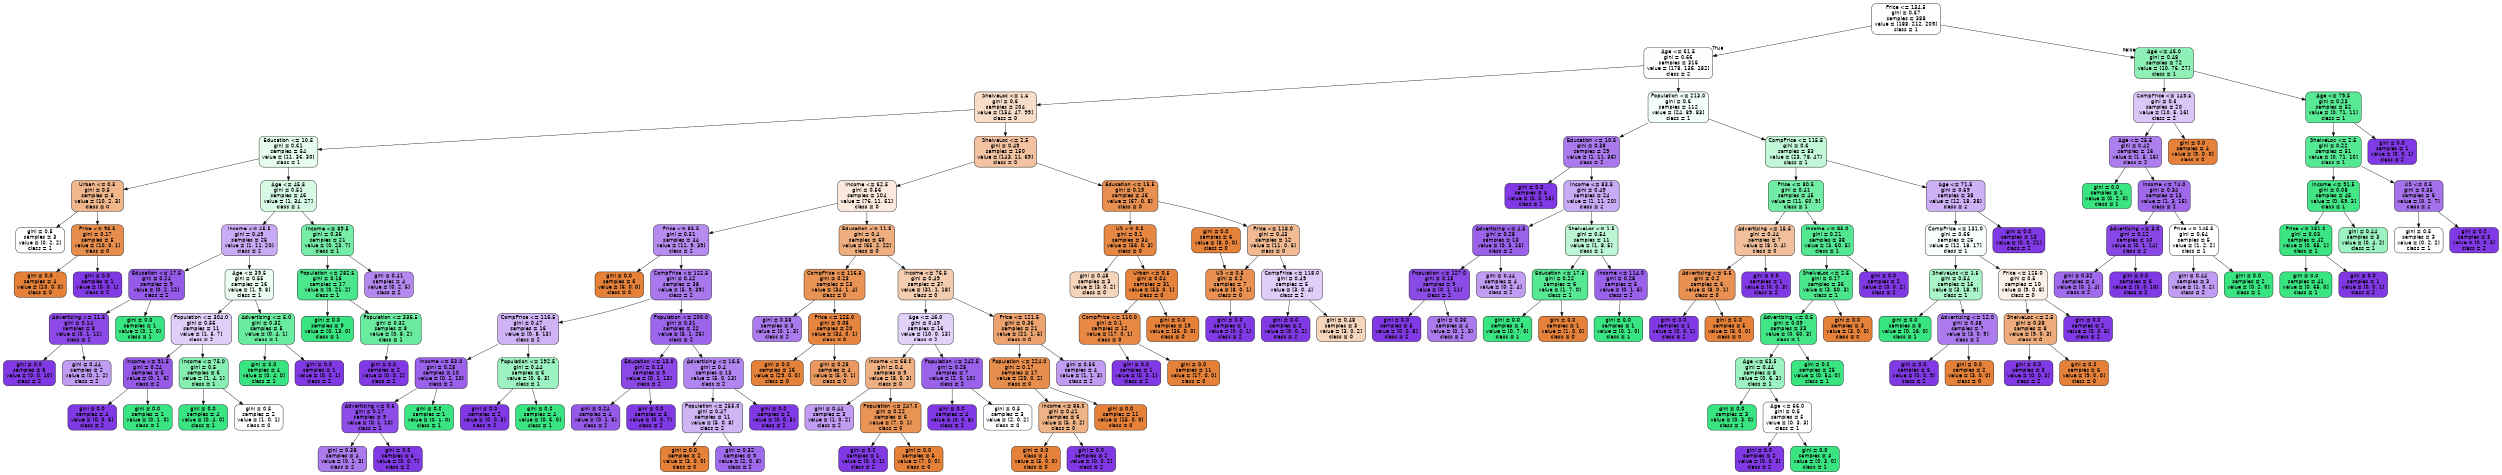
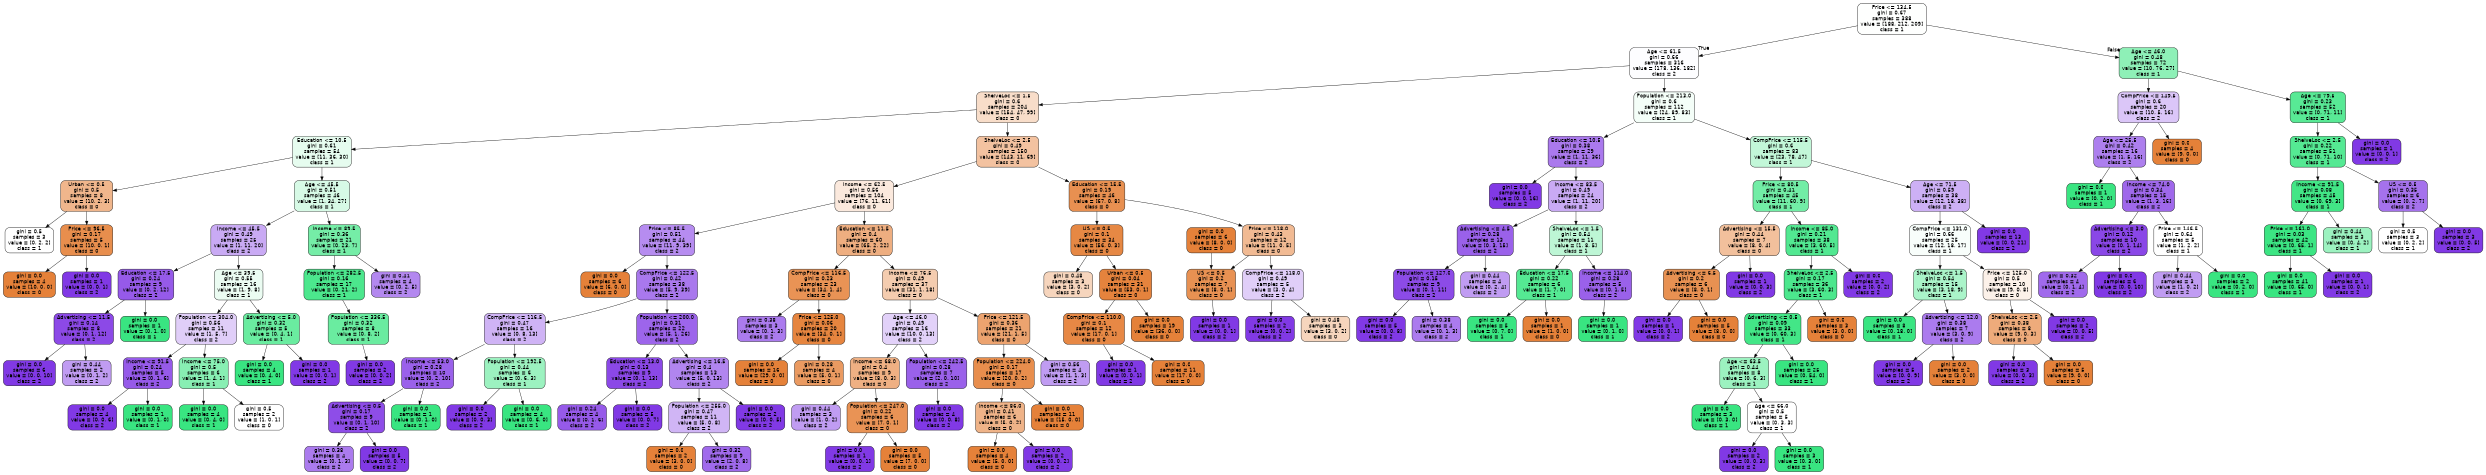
node "gini = 0.0 samples = 9 value = [0, 13, 0] class = 1": removed
node "gini = 0.5 samples = 3 value = [2, 0, 2] class = 0": removed
node "gini = 0.0 class = 4 value = [5, 0, 0] class = 0": label "gini = 0.0 class = 4 value = [5, 0, 0] class = 0" -> "gini = 0.0 samples = 4 value = [5, 0, 0] class = 0"
